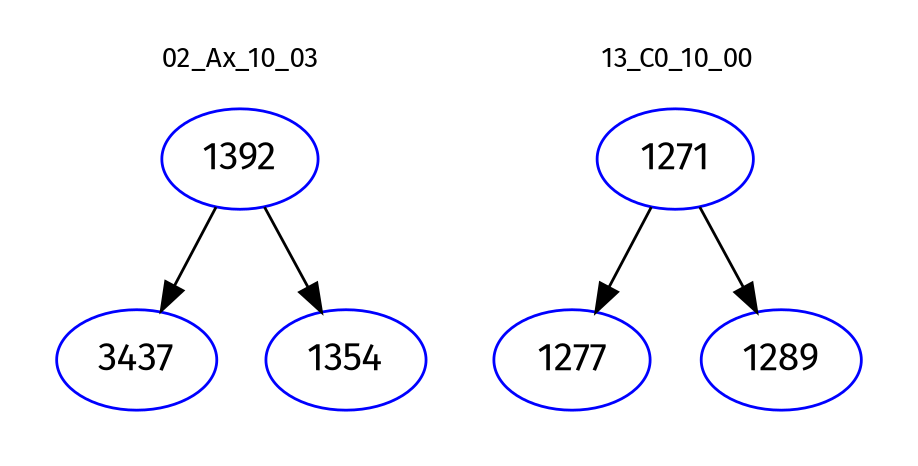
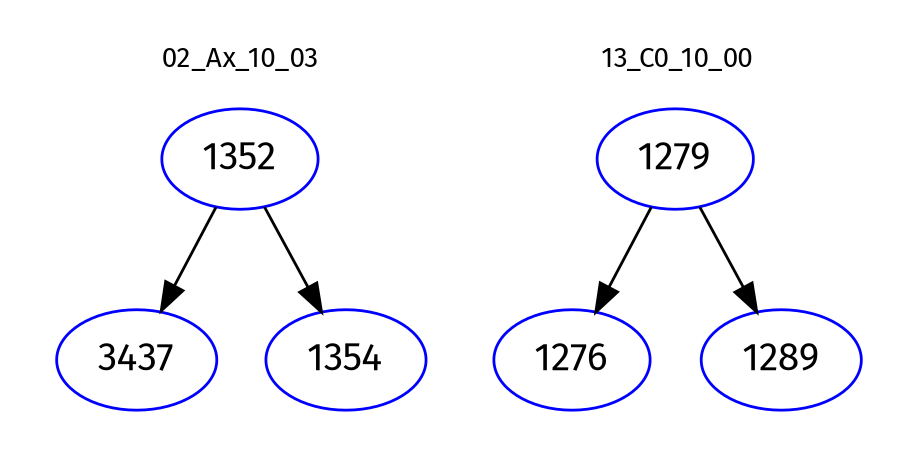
node "1392": label "1392" -> "1352"
node "1271": label "1271" -> "1279"
node "1277": label "1277" -> "1276"
